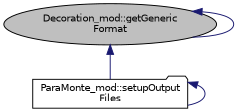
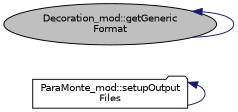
edge "ParaMonte_mod::setupOutput Files" -> "Decoration_mod::getGeneric Format": removed
